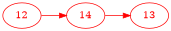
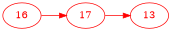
node "12": label "12" -> "16"
node "14": label "14" -> "17"
